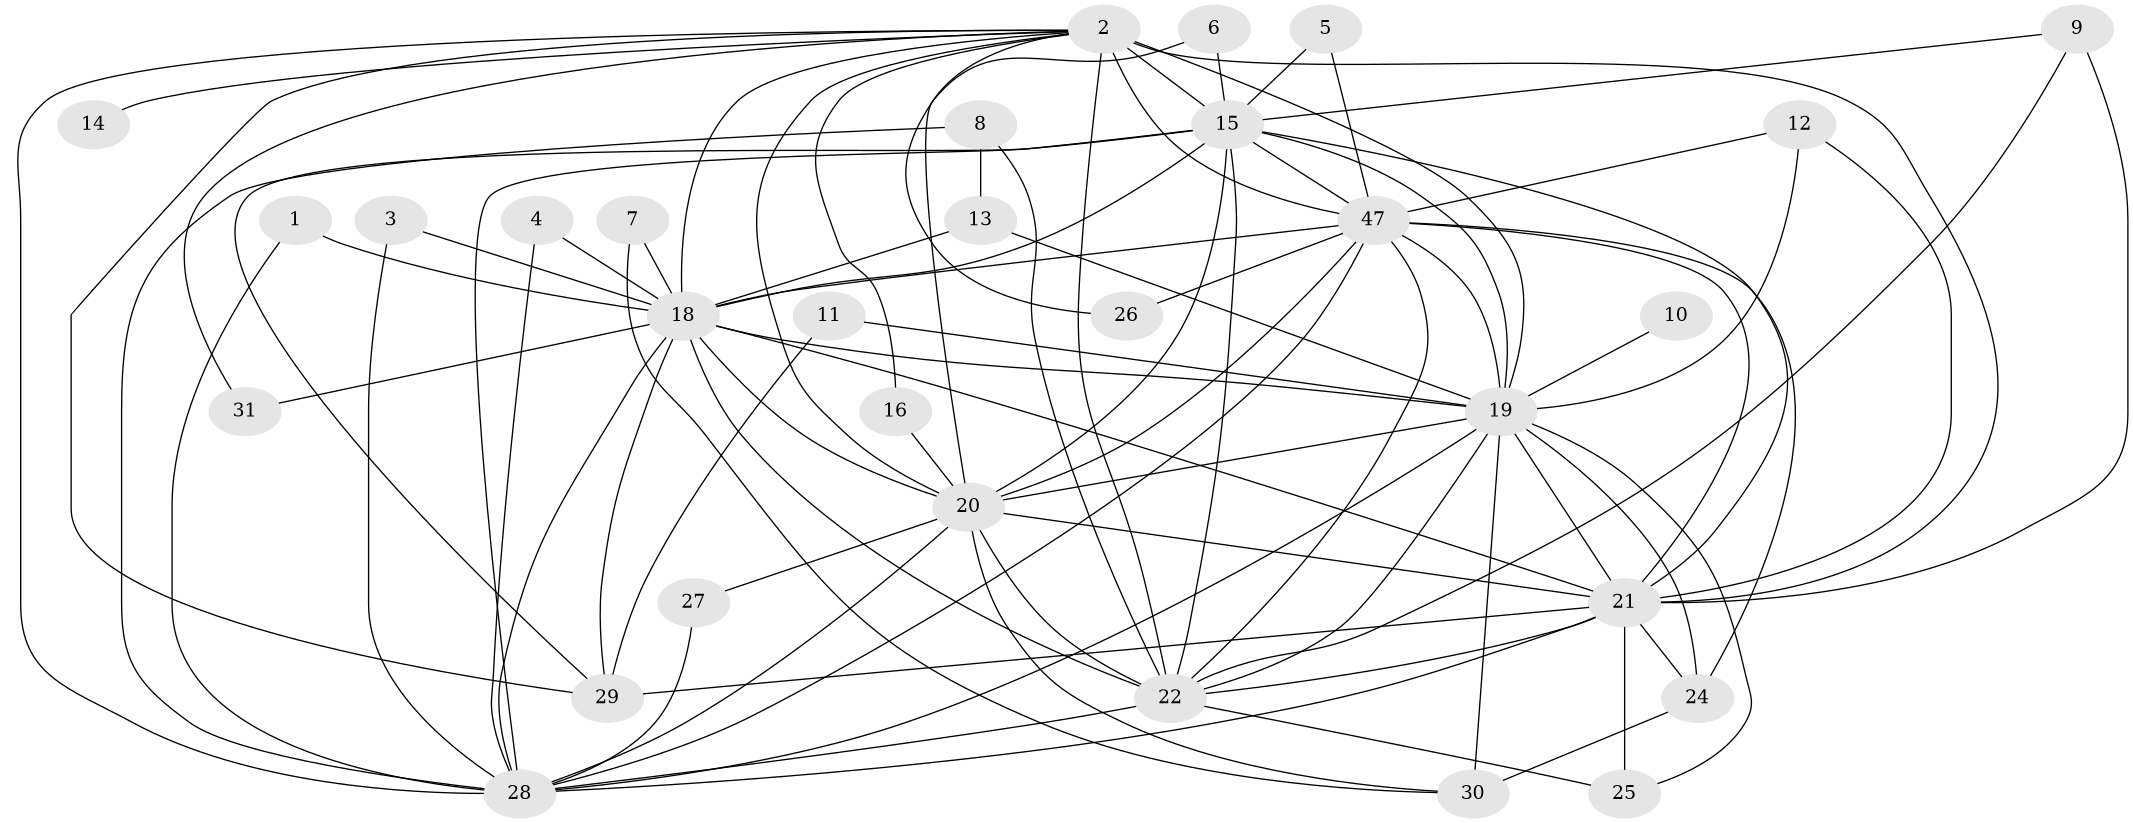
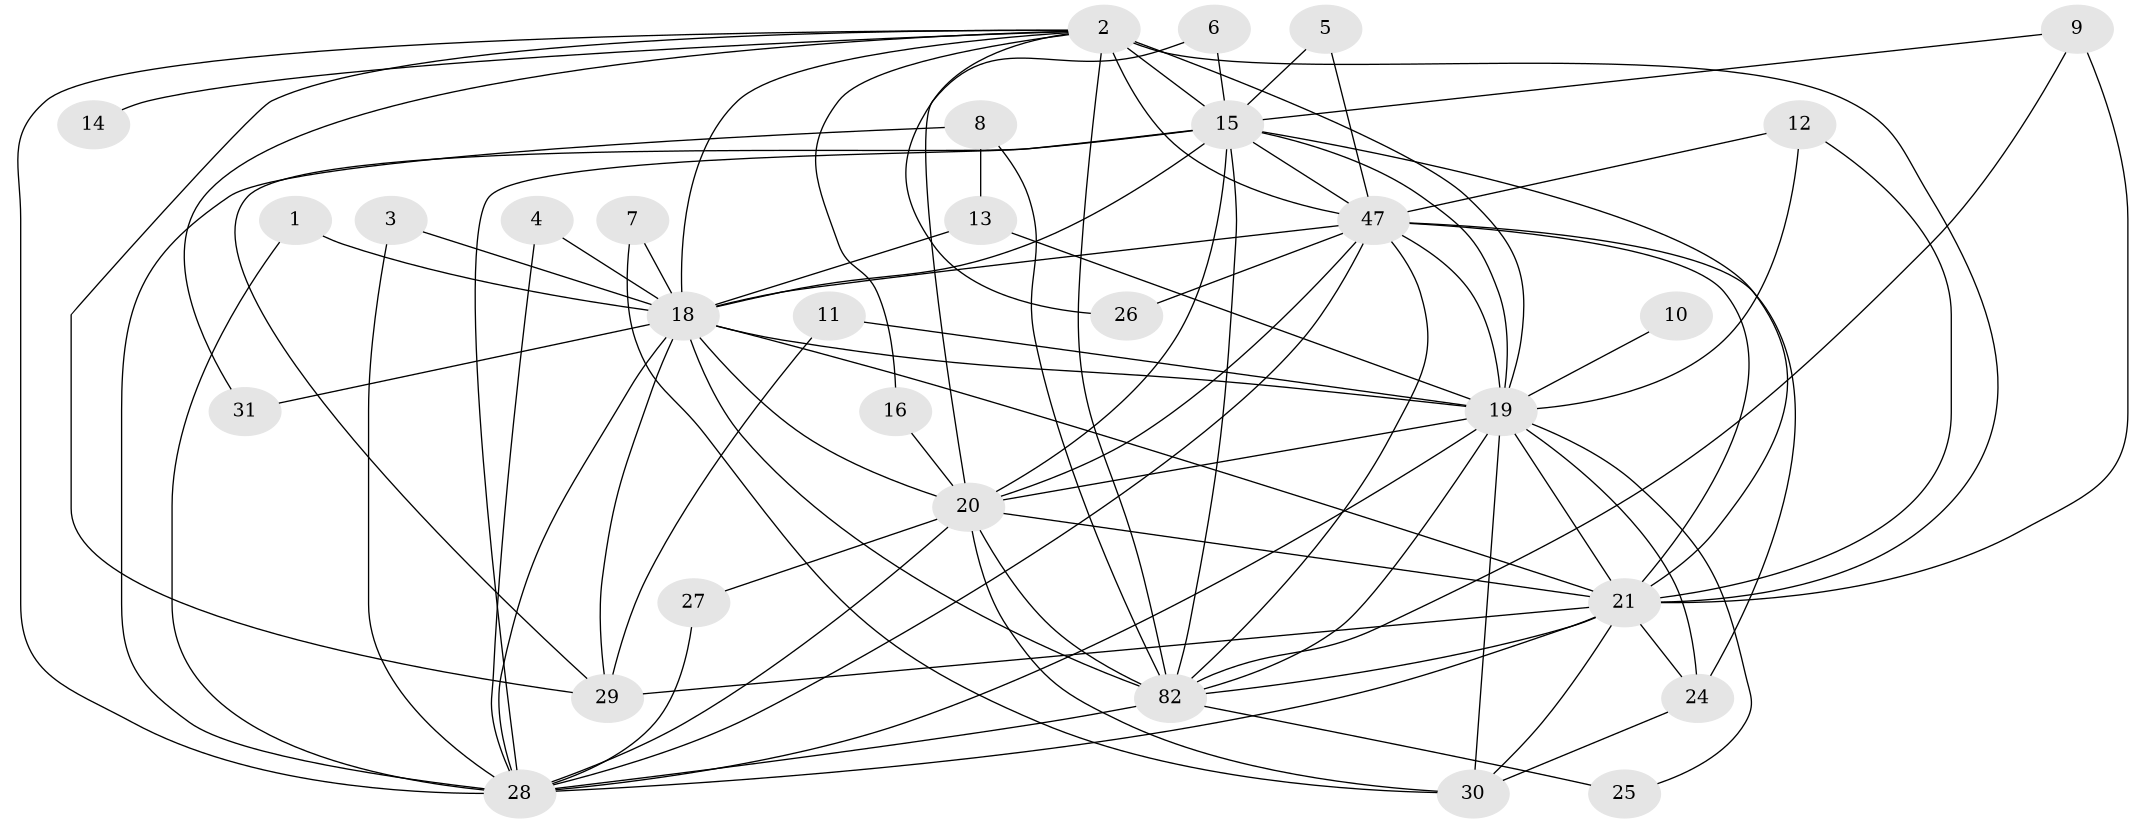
edge "2" -- "20": removed
node "22": label "22" -> "82"
edge "21" -- "25": now "21" -- "30"
